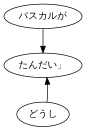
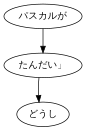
edge "どうし" -> "たんだい」": reversed
